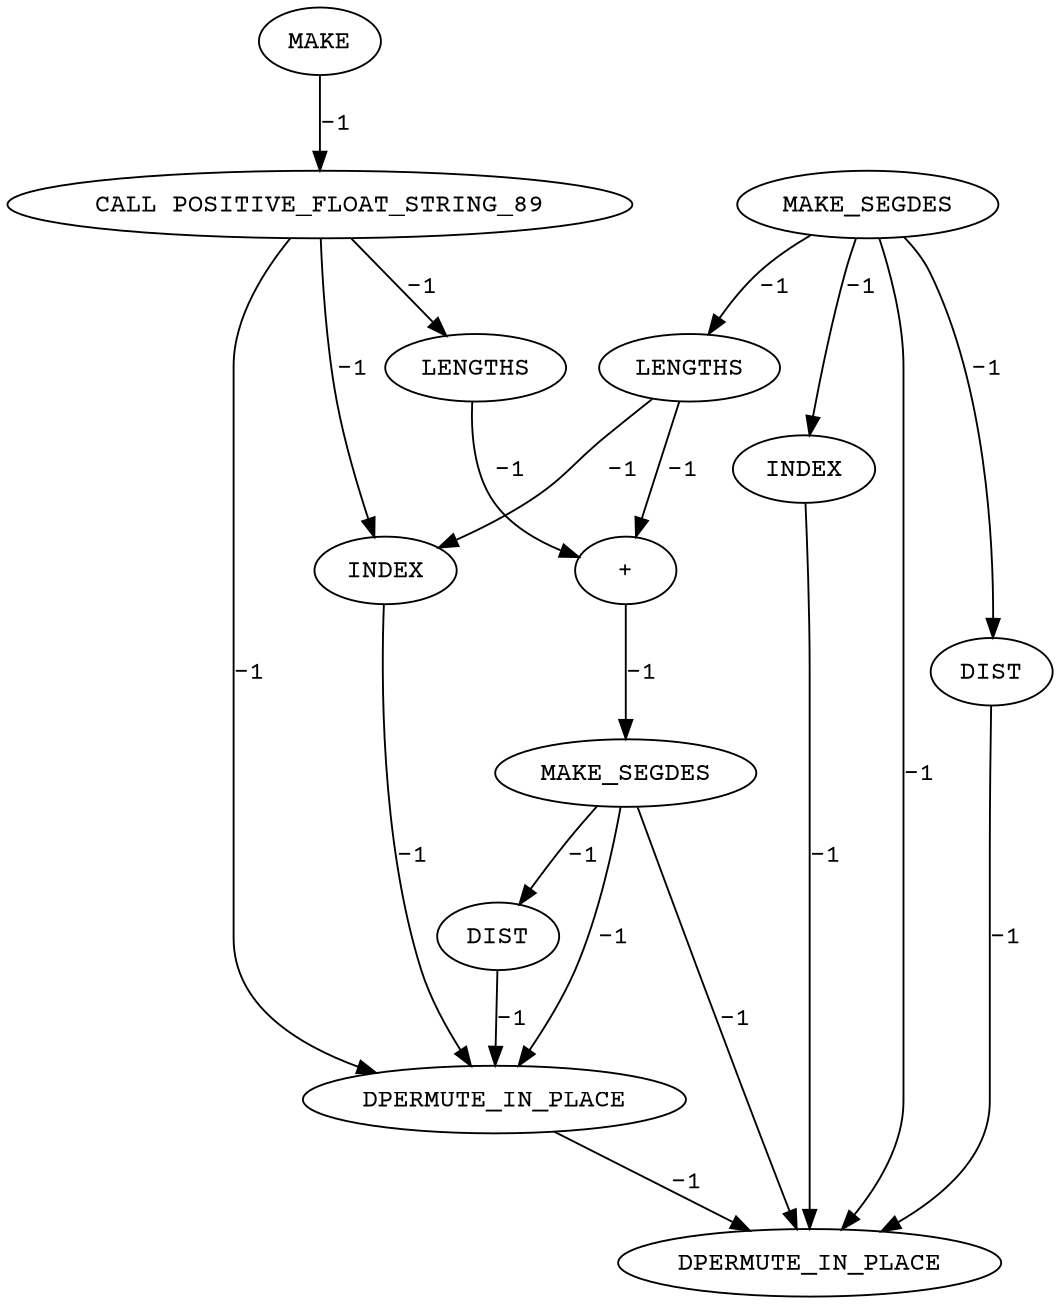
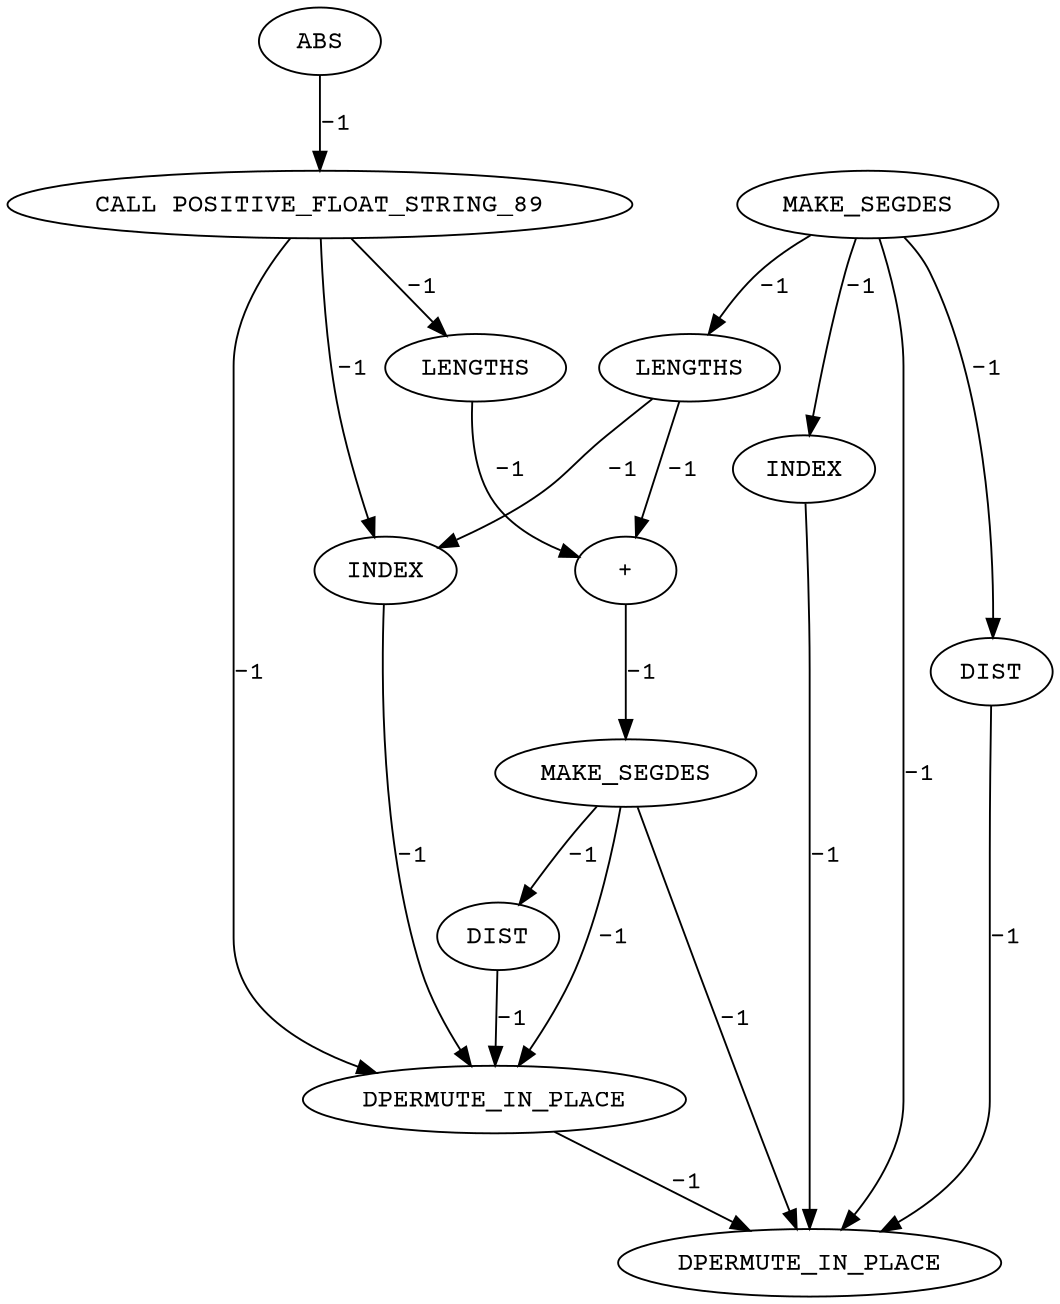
node "MAKE": label "MAKE" -> "ABS"
